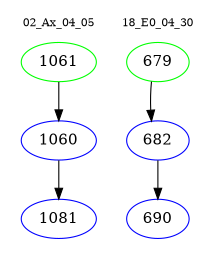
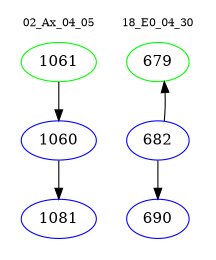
edge "679" -> "682": reversed
